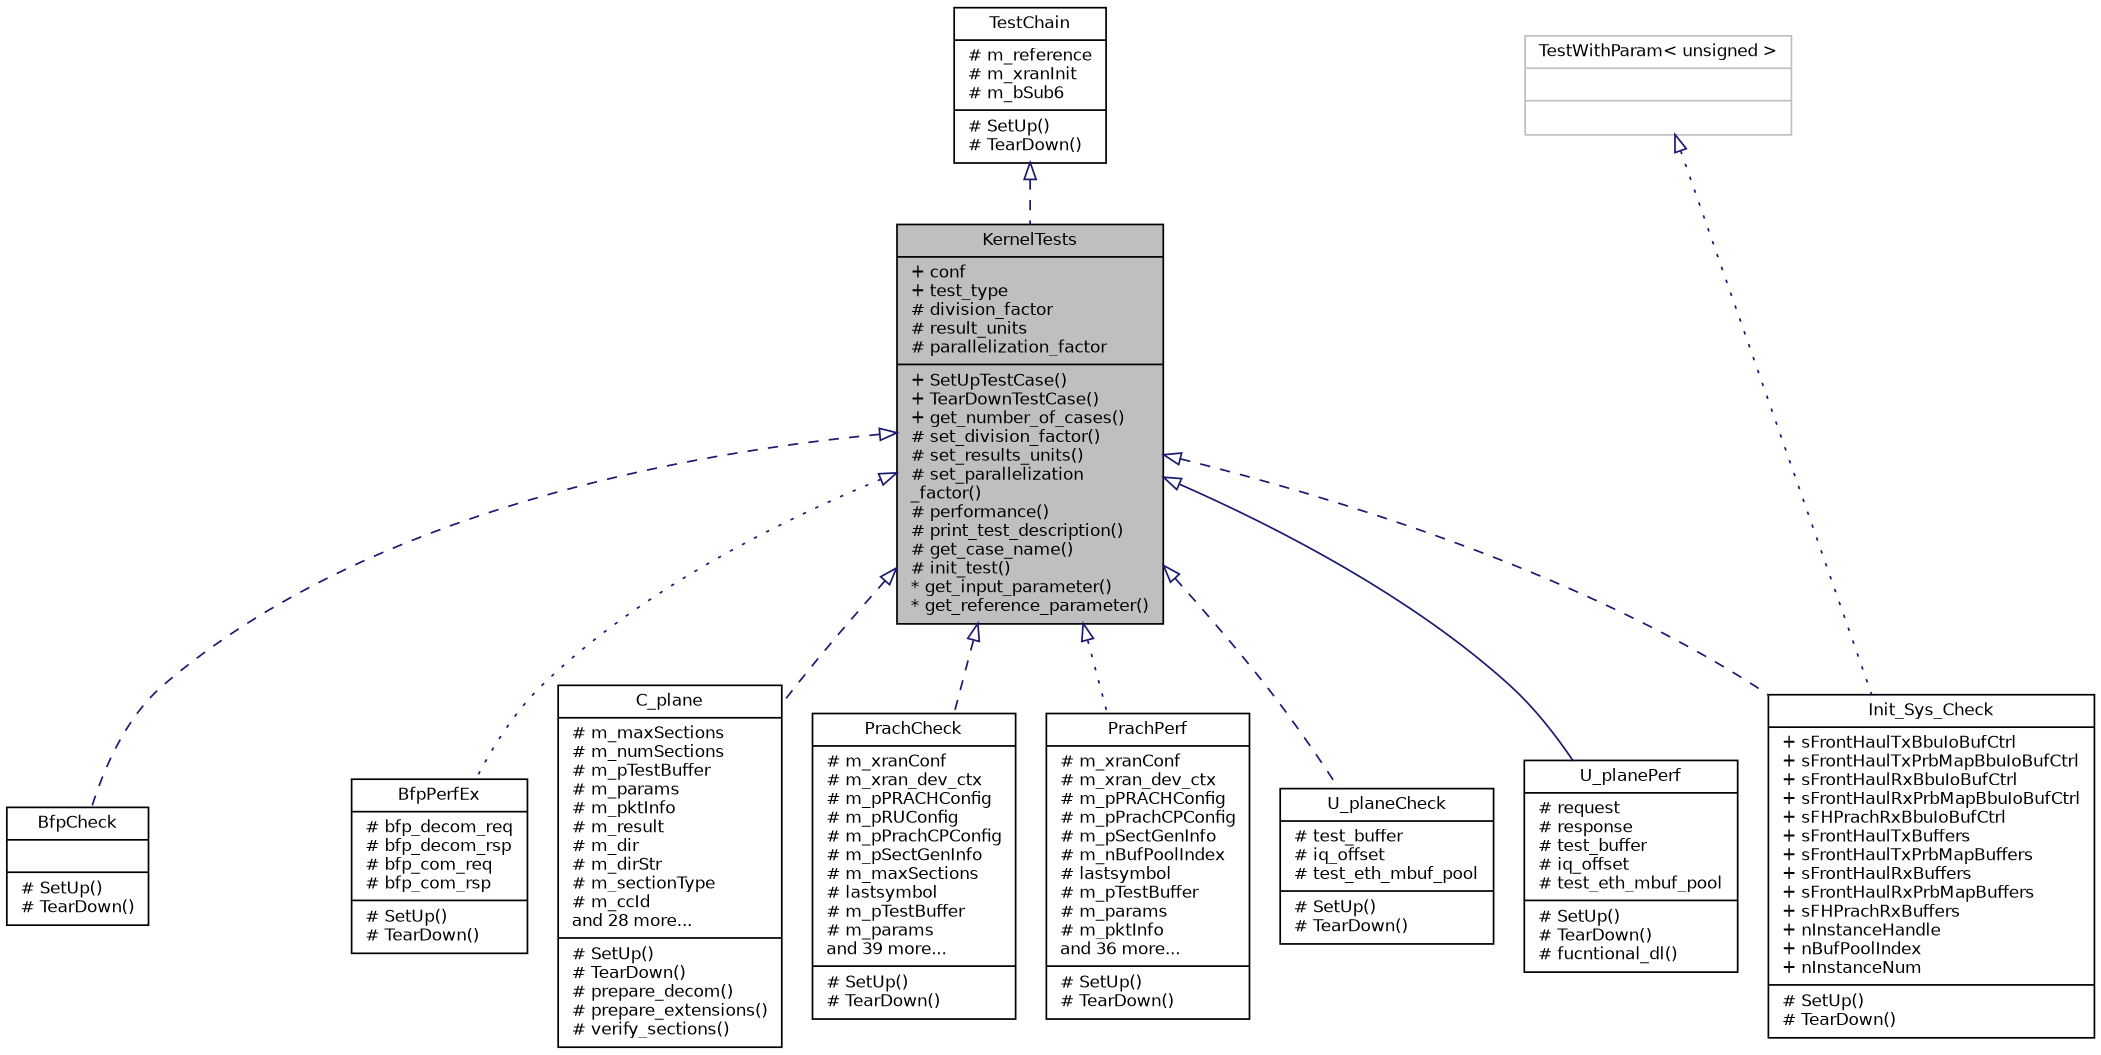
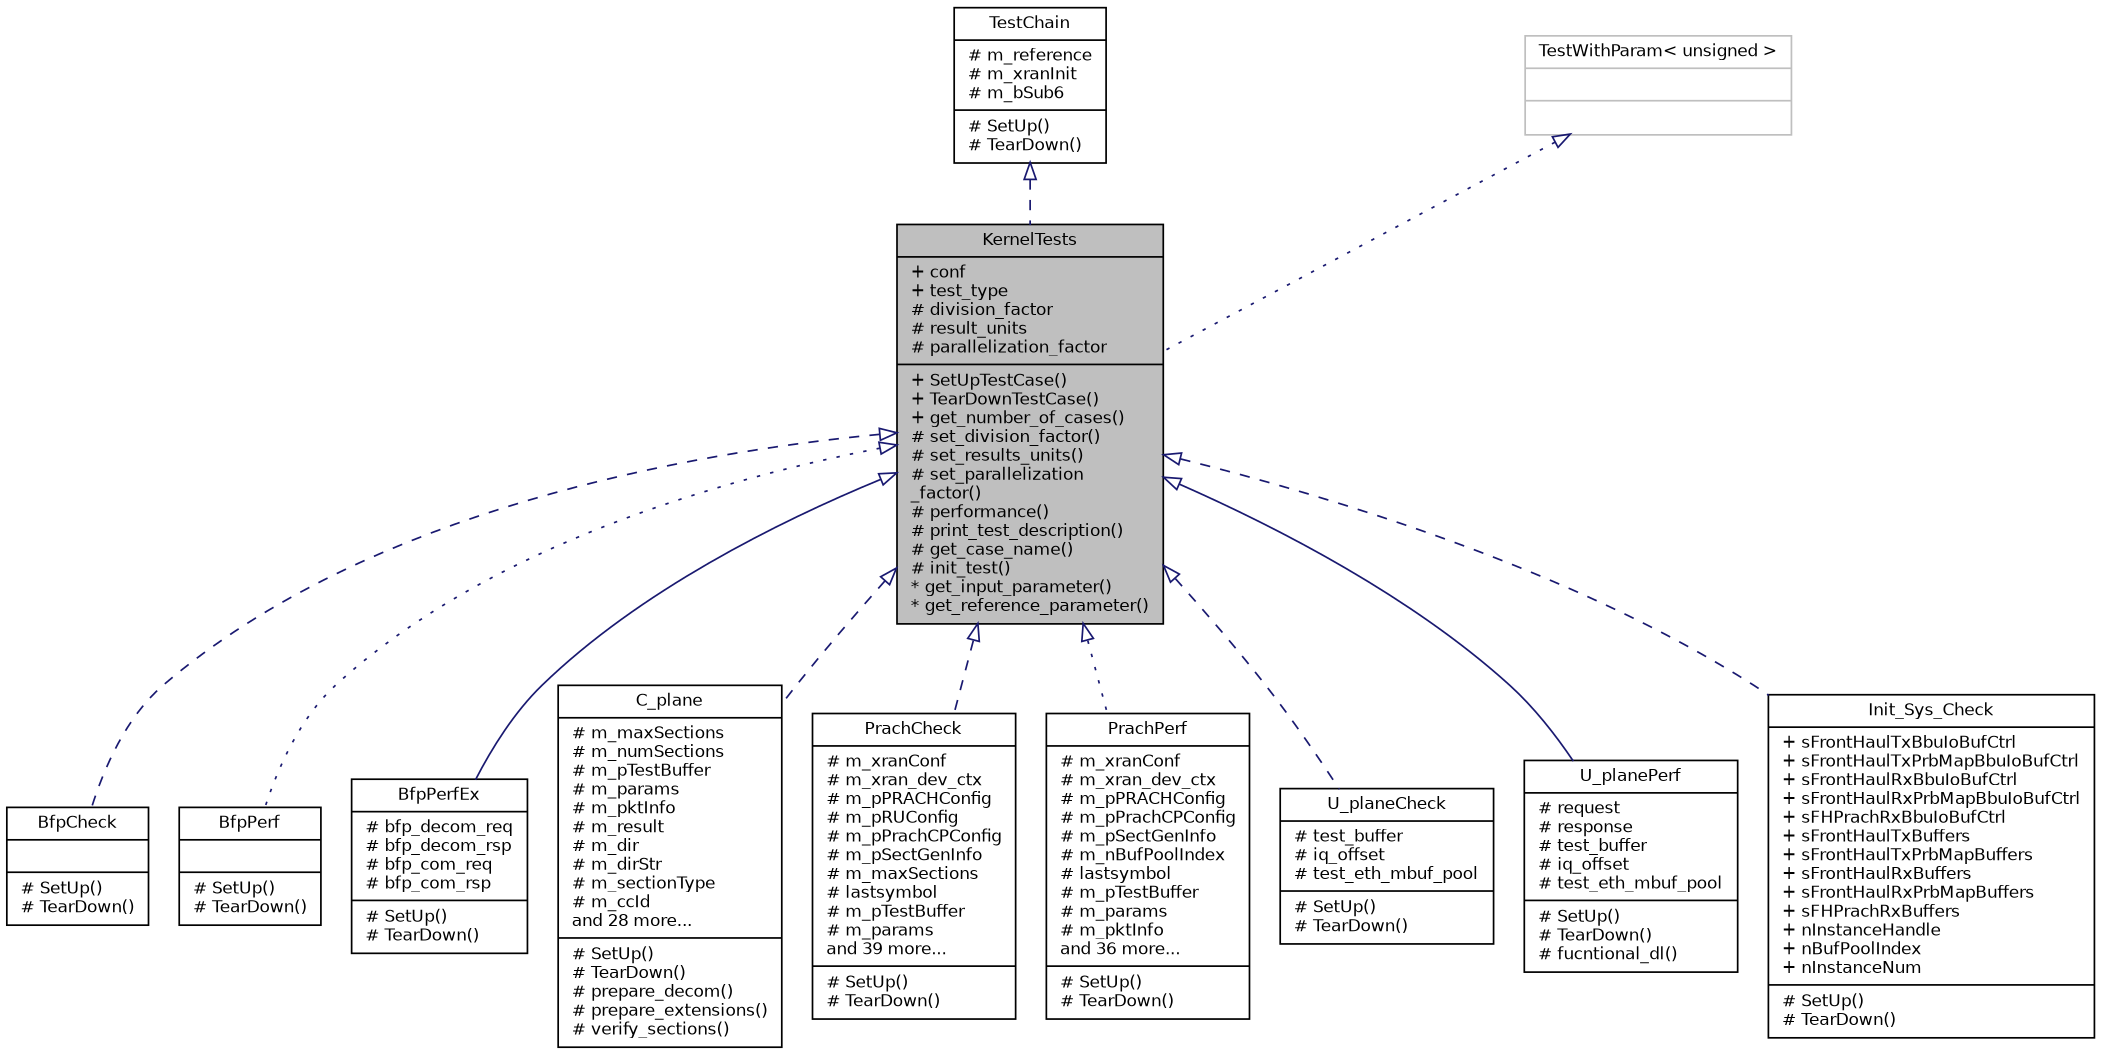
edge "Init_Sys_Check" -> "TestWithParam< unsigned >": now "KernelTests" -> "TestWithParam< unsigned >"
edge "BfpPerfEx" -> "KernelTests": style dotted -> solid
node "BfpPerf": added
